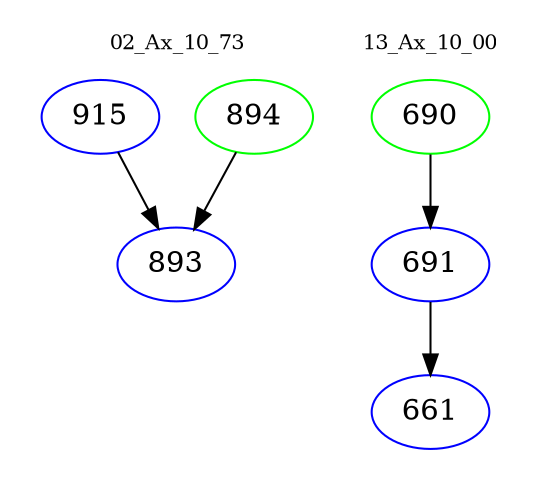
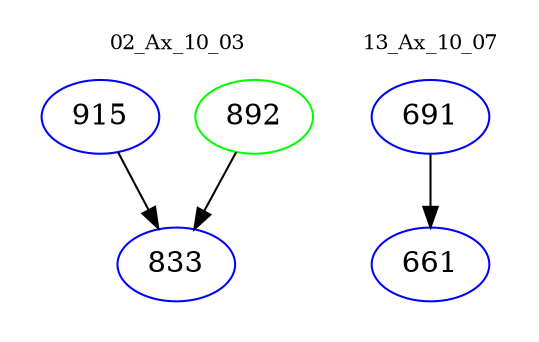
cluster "02_Ax_10_73": label "02_Ax_10_73" -> "02_Ax_10_03"
cluster "13_Ax_10_00": label "13_Ax_10_00" -> "13_Ax_10_07"
node "894": label "894" -> "892"
node "690": removed
node "893": label "893" -> "833"
